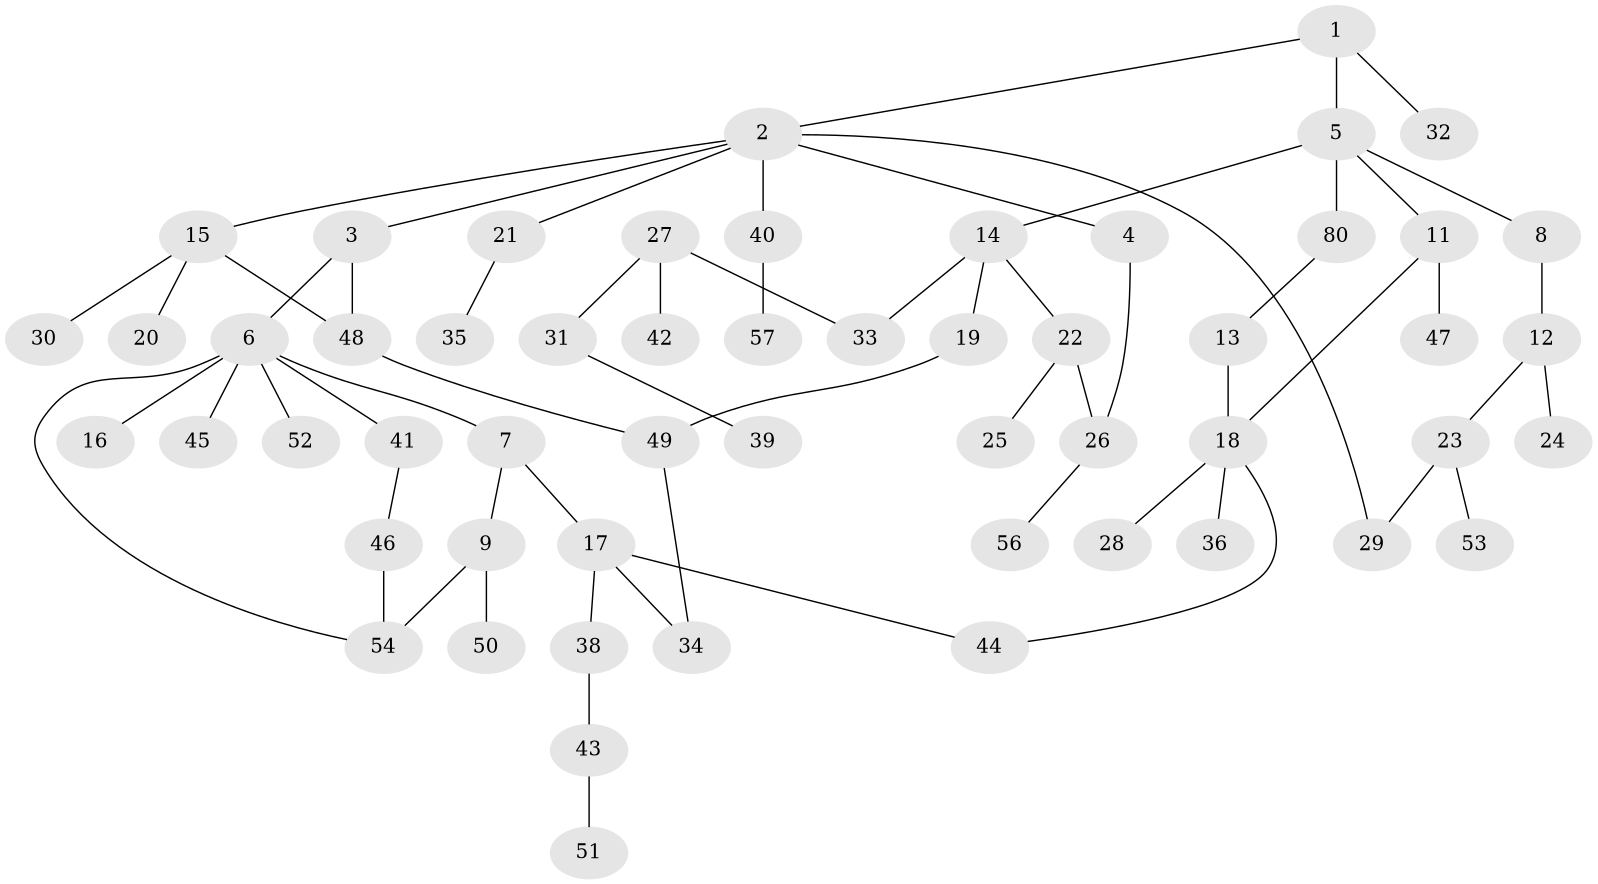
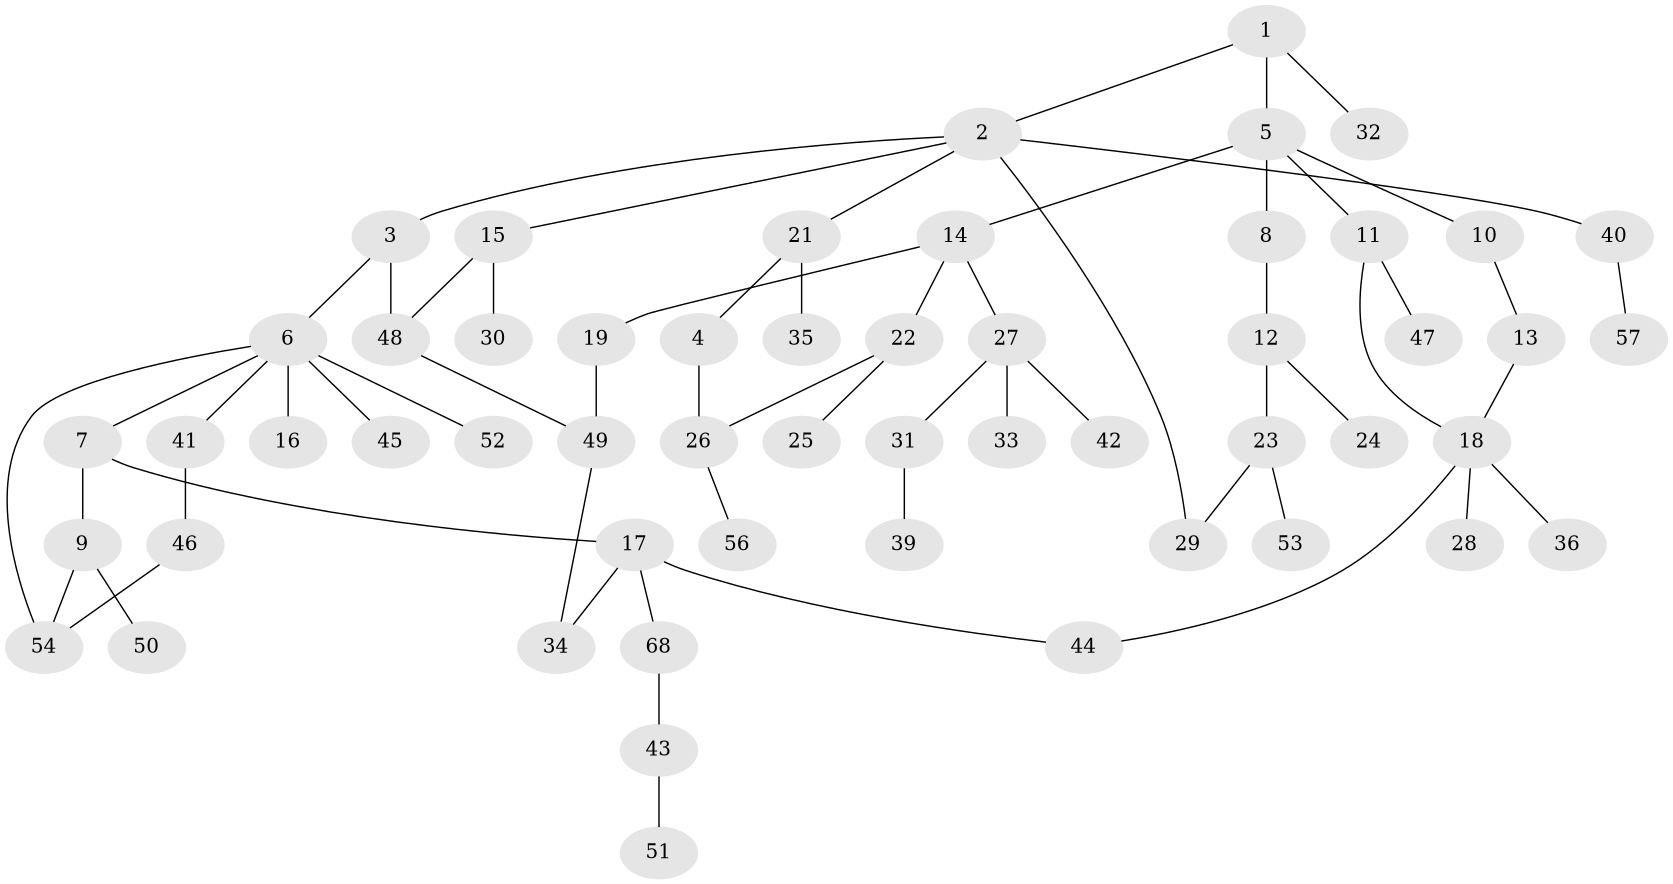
edge "2" -- "4": now "21" -- "4"
node "80": label "80" -> "10"
edge "14" -- "33": now "14" -- "27"
node "20": removed
node "38": label "38" -> "68"
